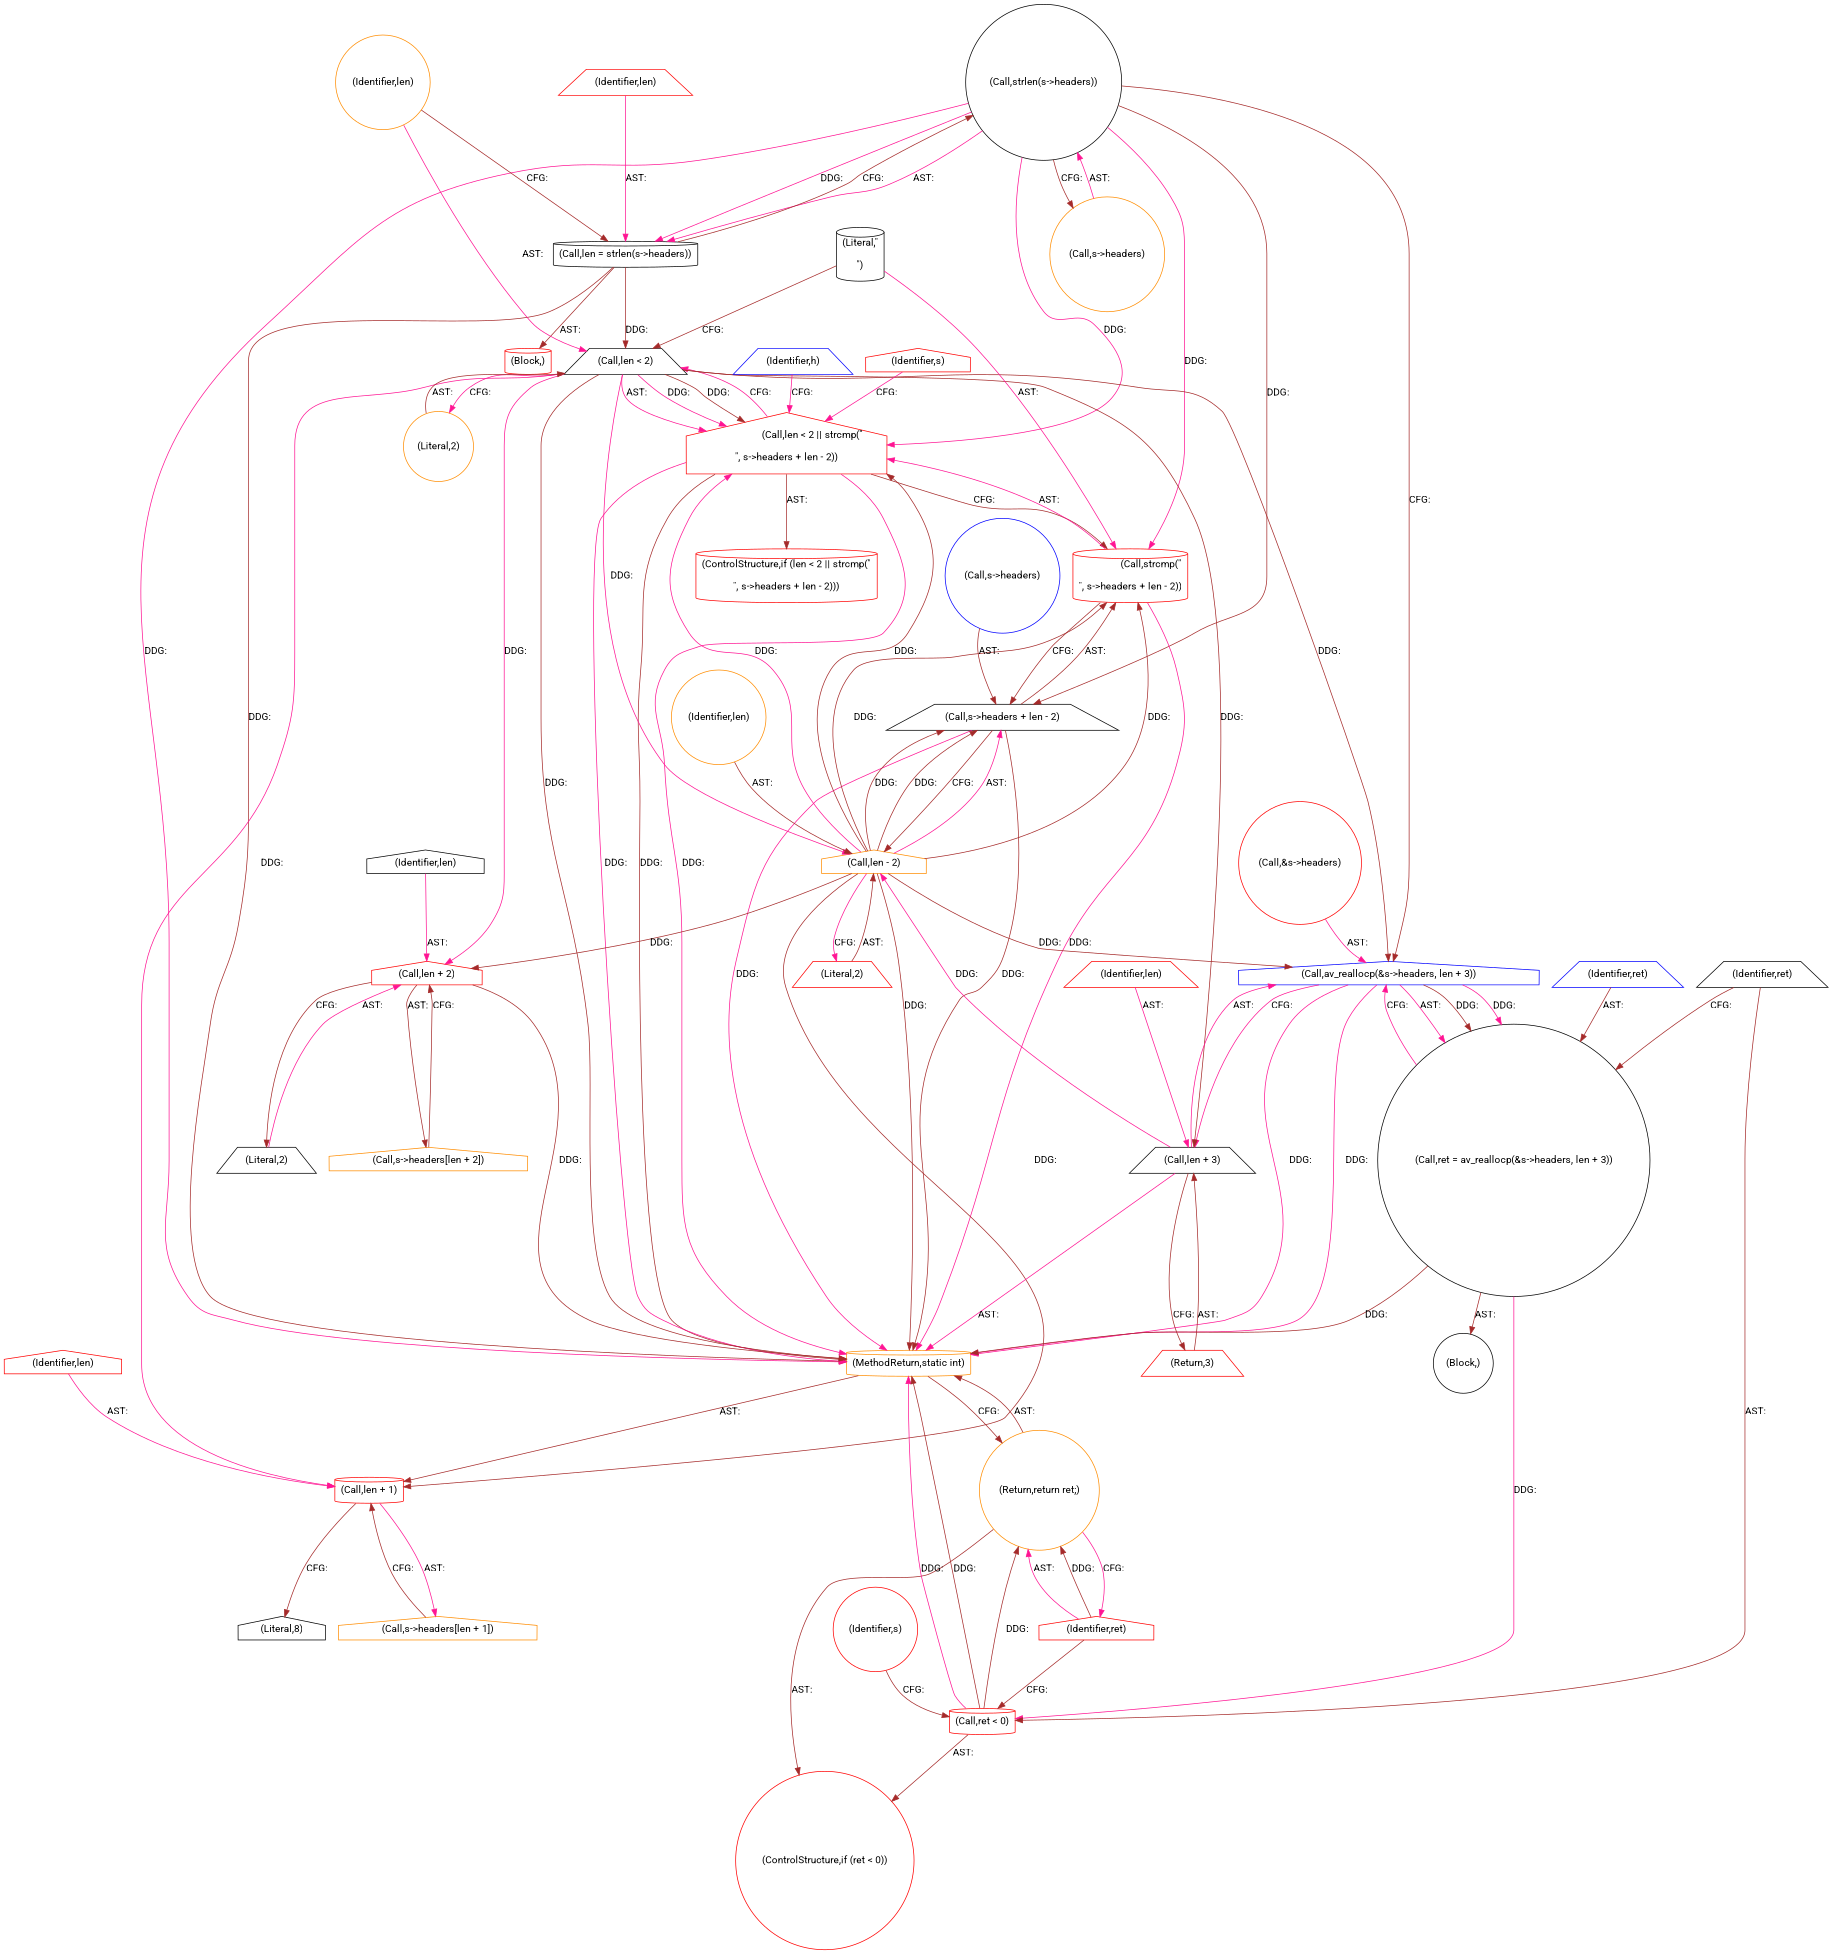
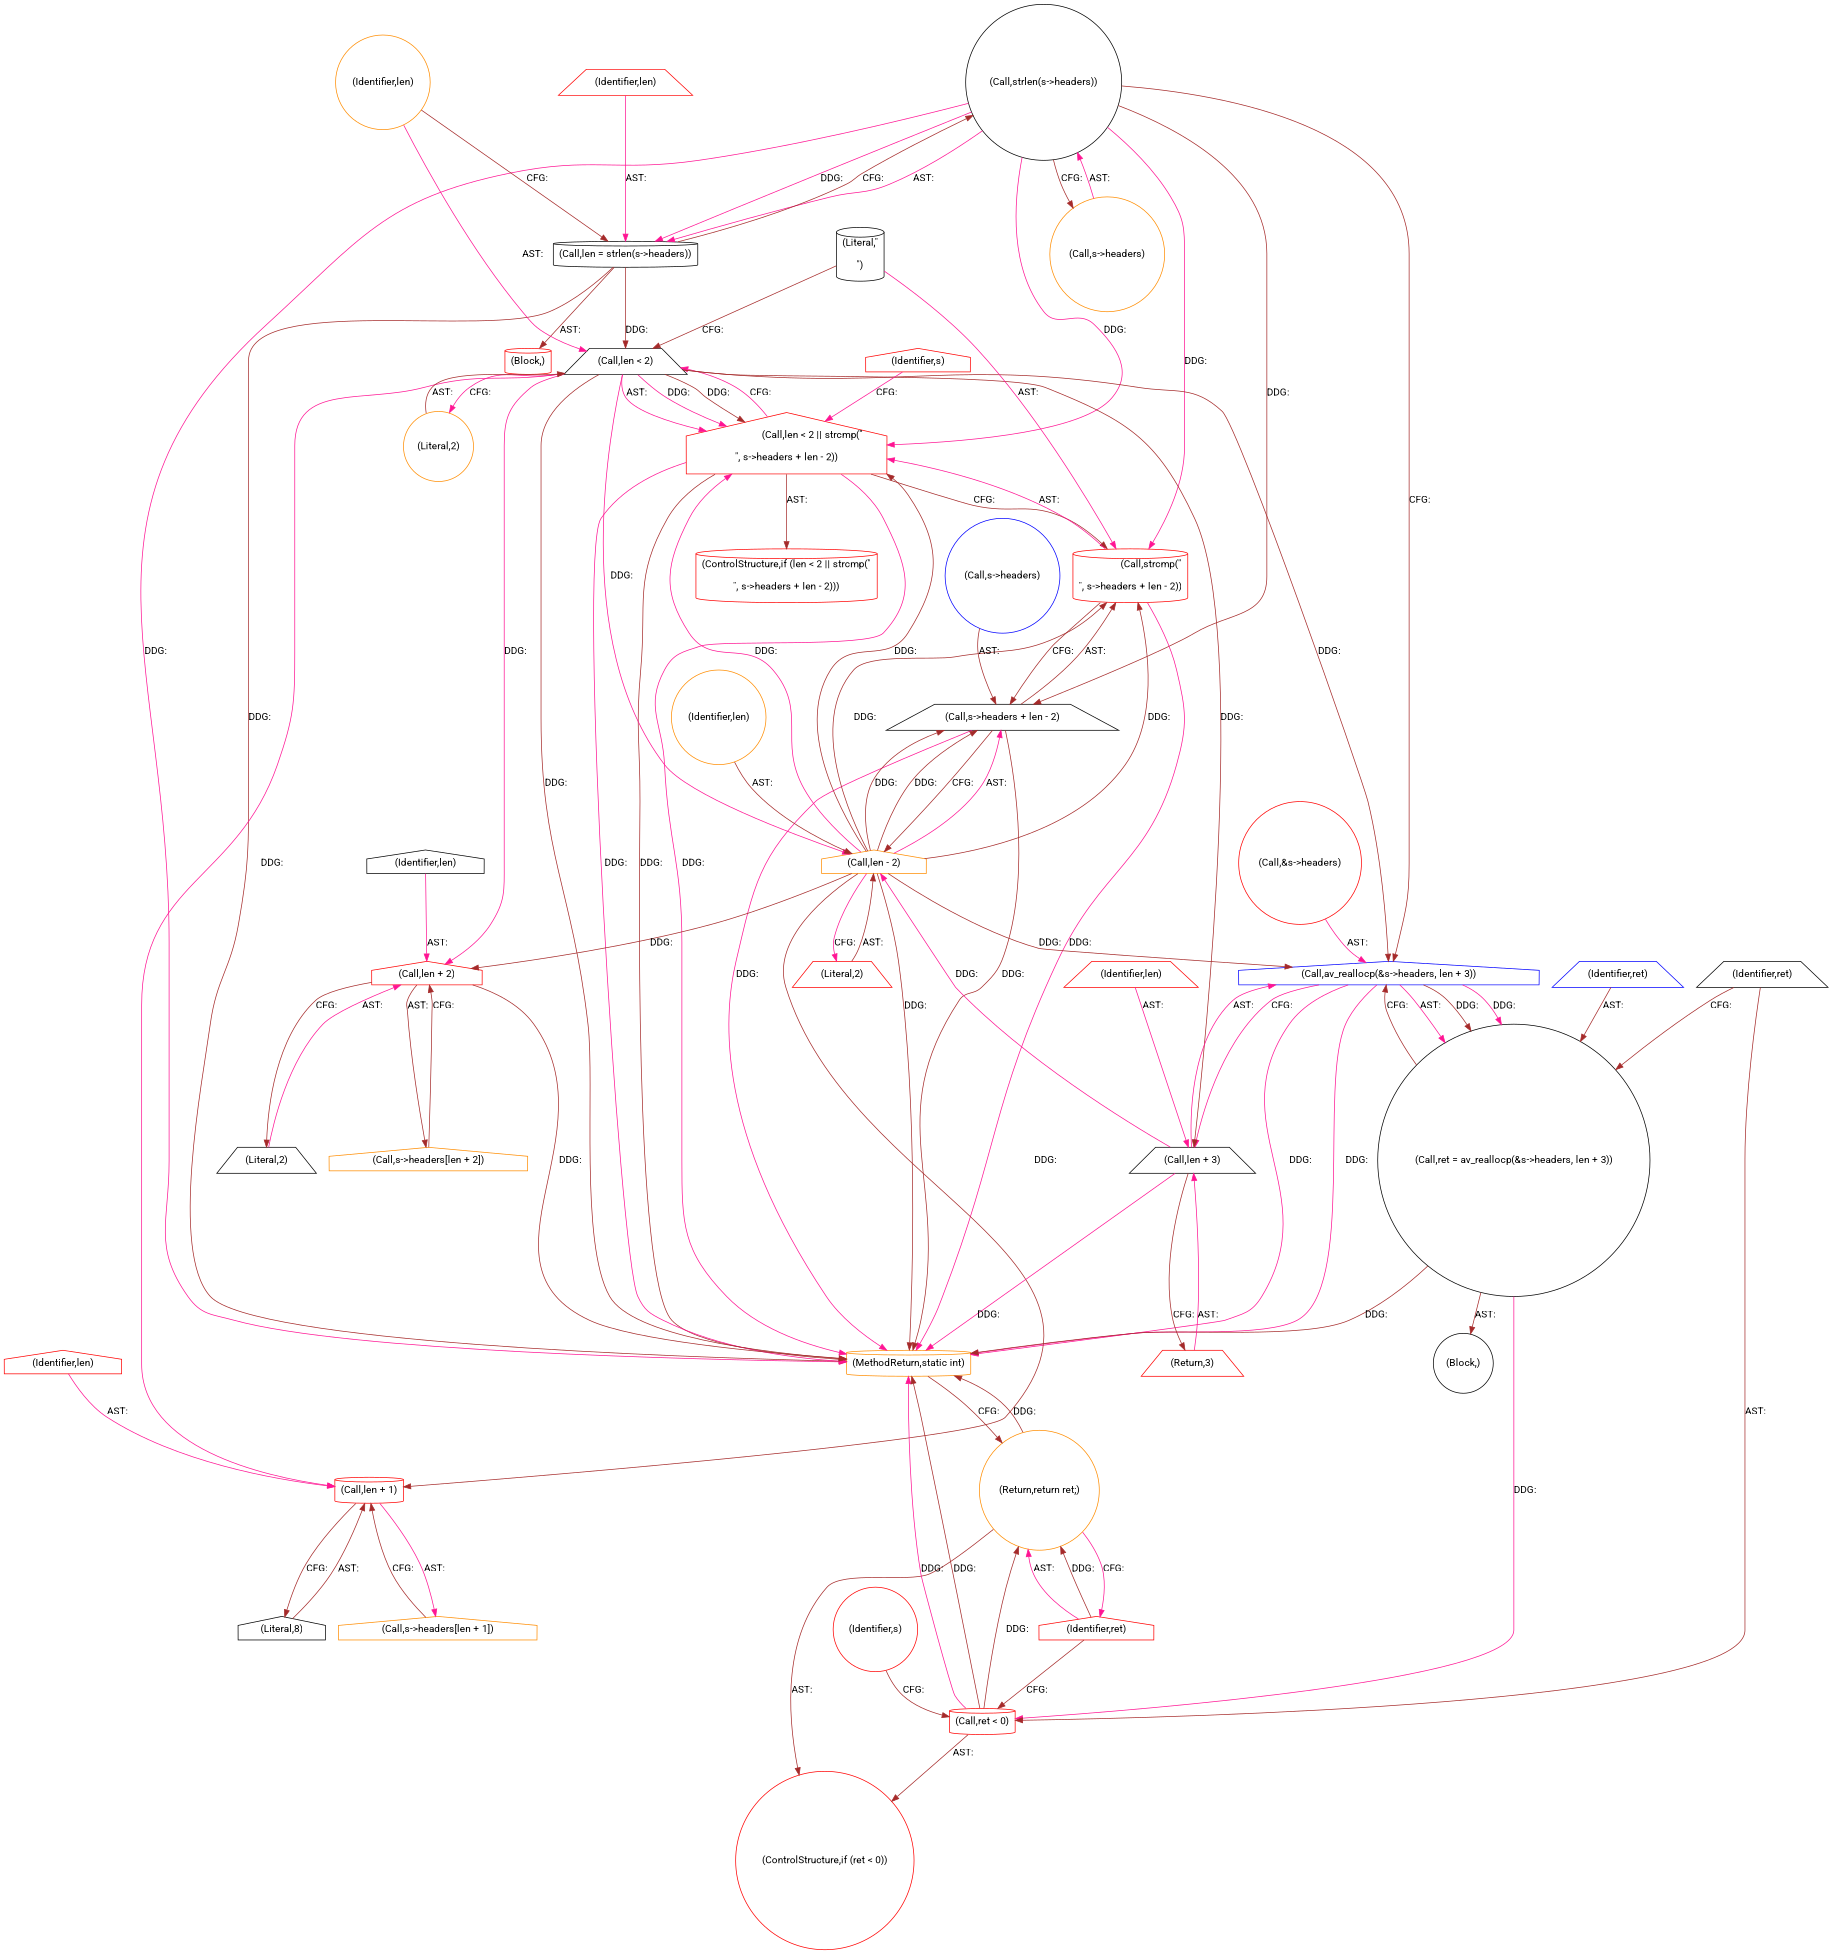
node "(Identifier,h)": removed
edge "(Call,ret = av_reallocp(&s->headers, len + 3))" -> "(Call,av_reallocp(&s->headers, len + 3))": color deeppink -> brown
edge "(Return,3)" -> "(Call,len + 3)": color brown -> deeppink
edge "(Call,len + 3)" -> "(MethodReturn,static int)": label "AST: " -> "DDG: "
edge "(Return,return ret;)" -> "(MethodReturn,static int)": label "AST: " -> "DDG: "
edge "(MethodReturn,static int)" -> "(Call,len + 1)": now "(Literal,8)" -> "(Call,len + 1)"
